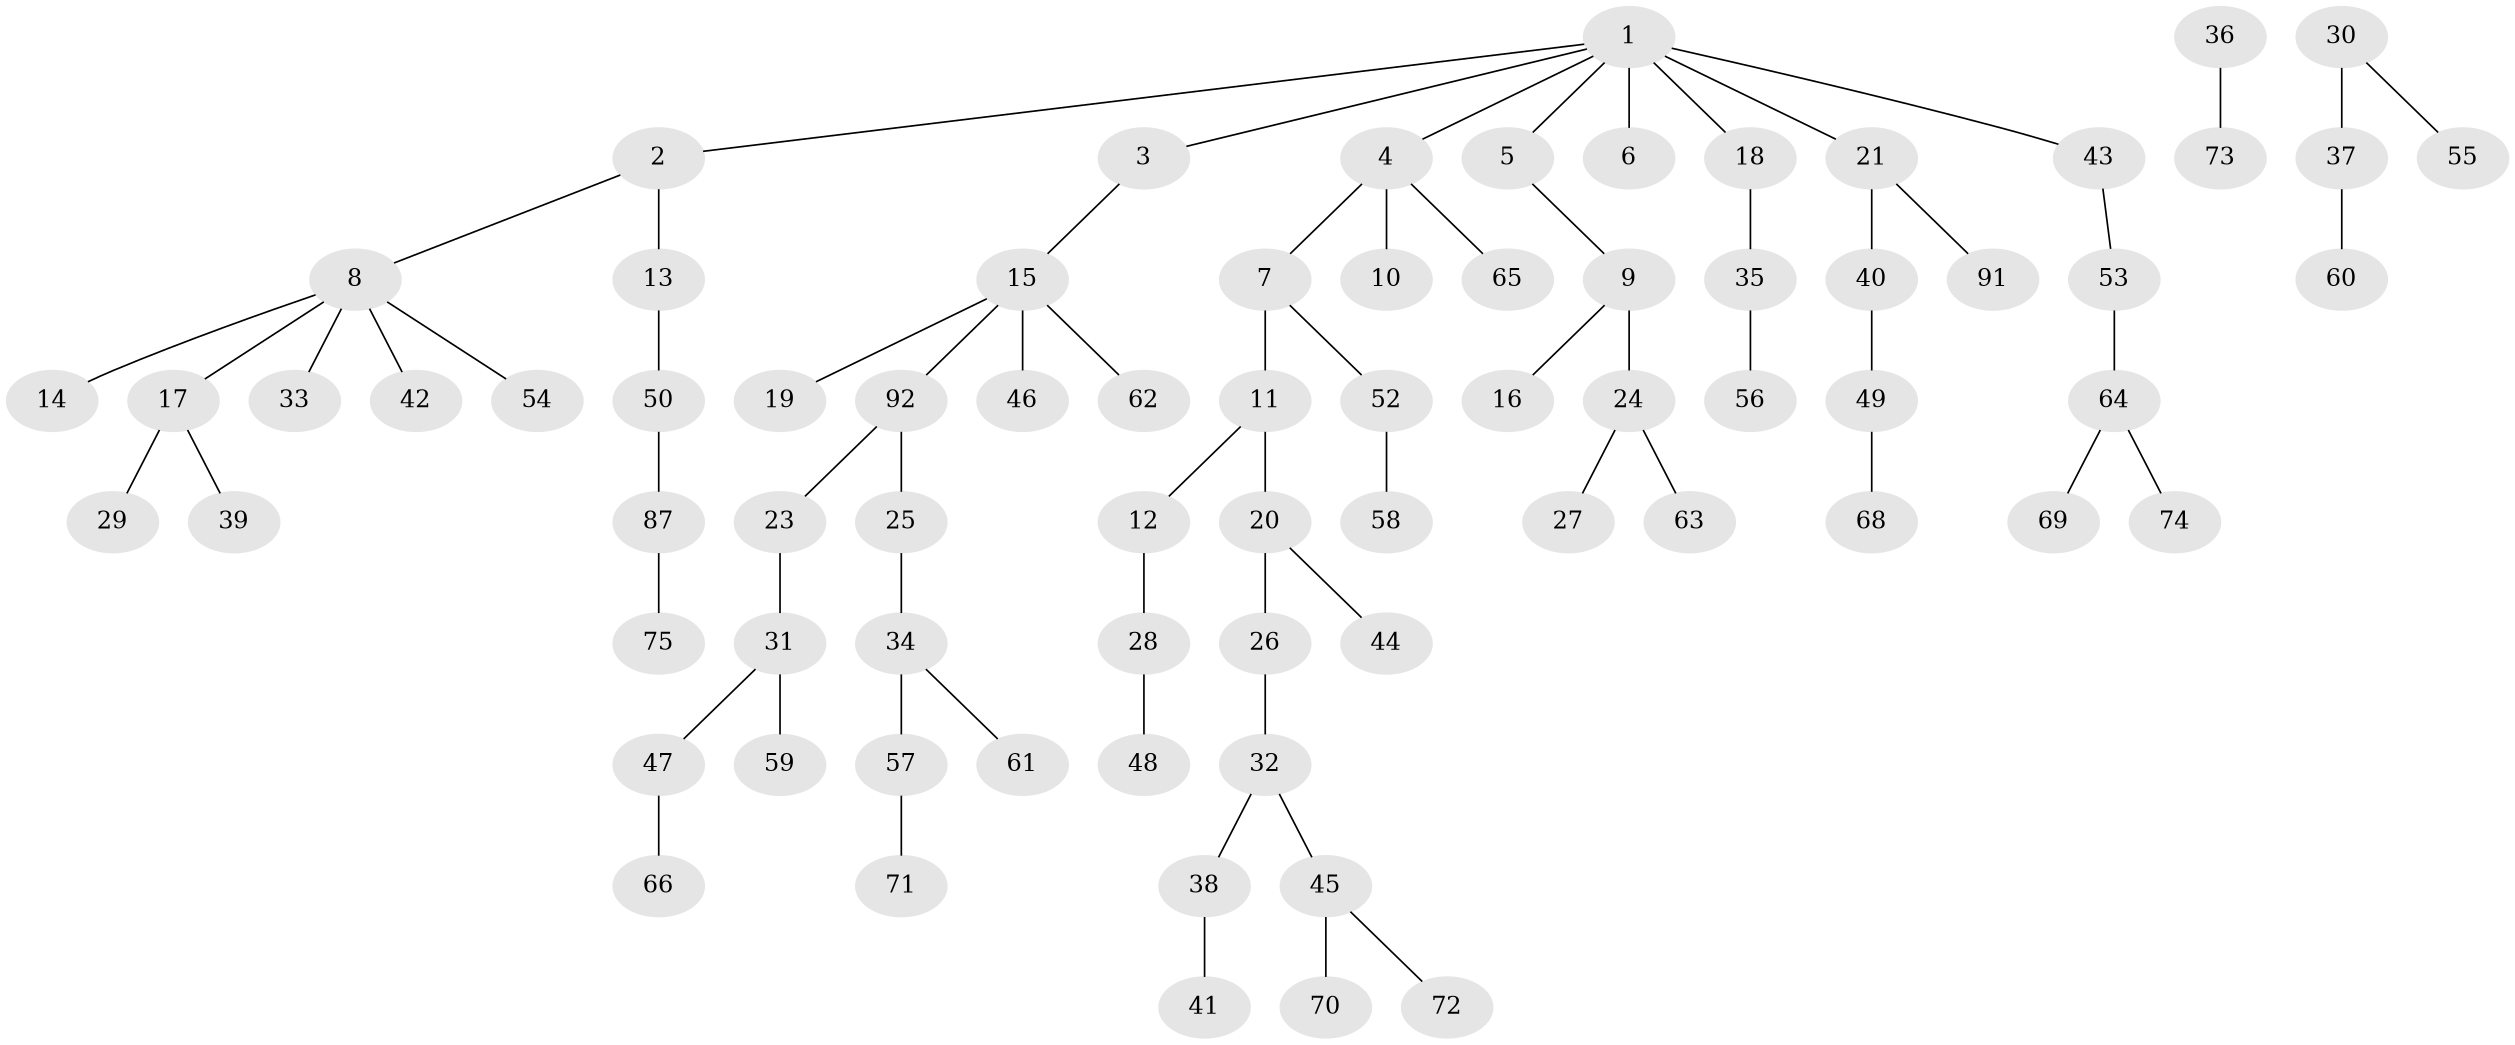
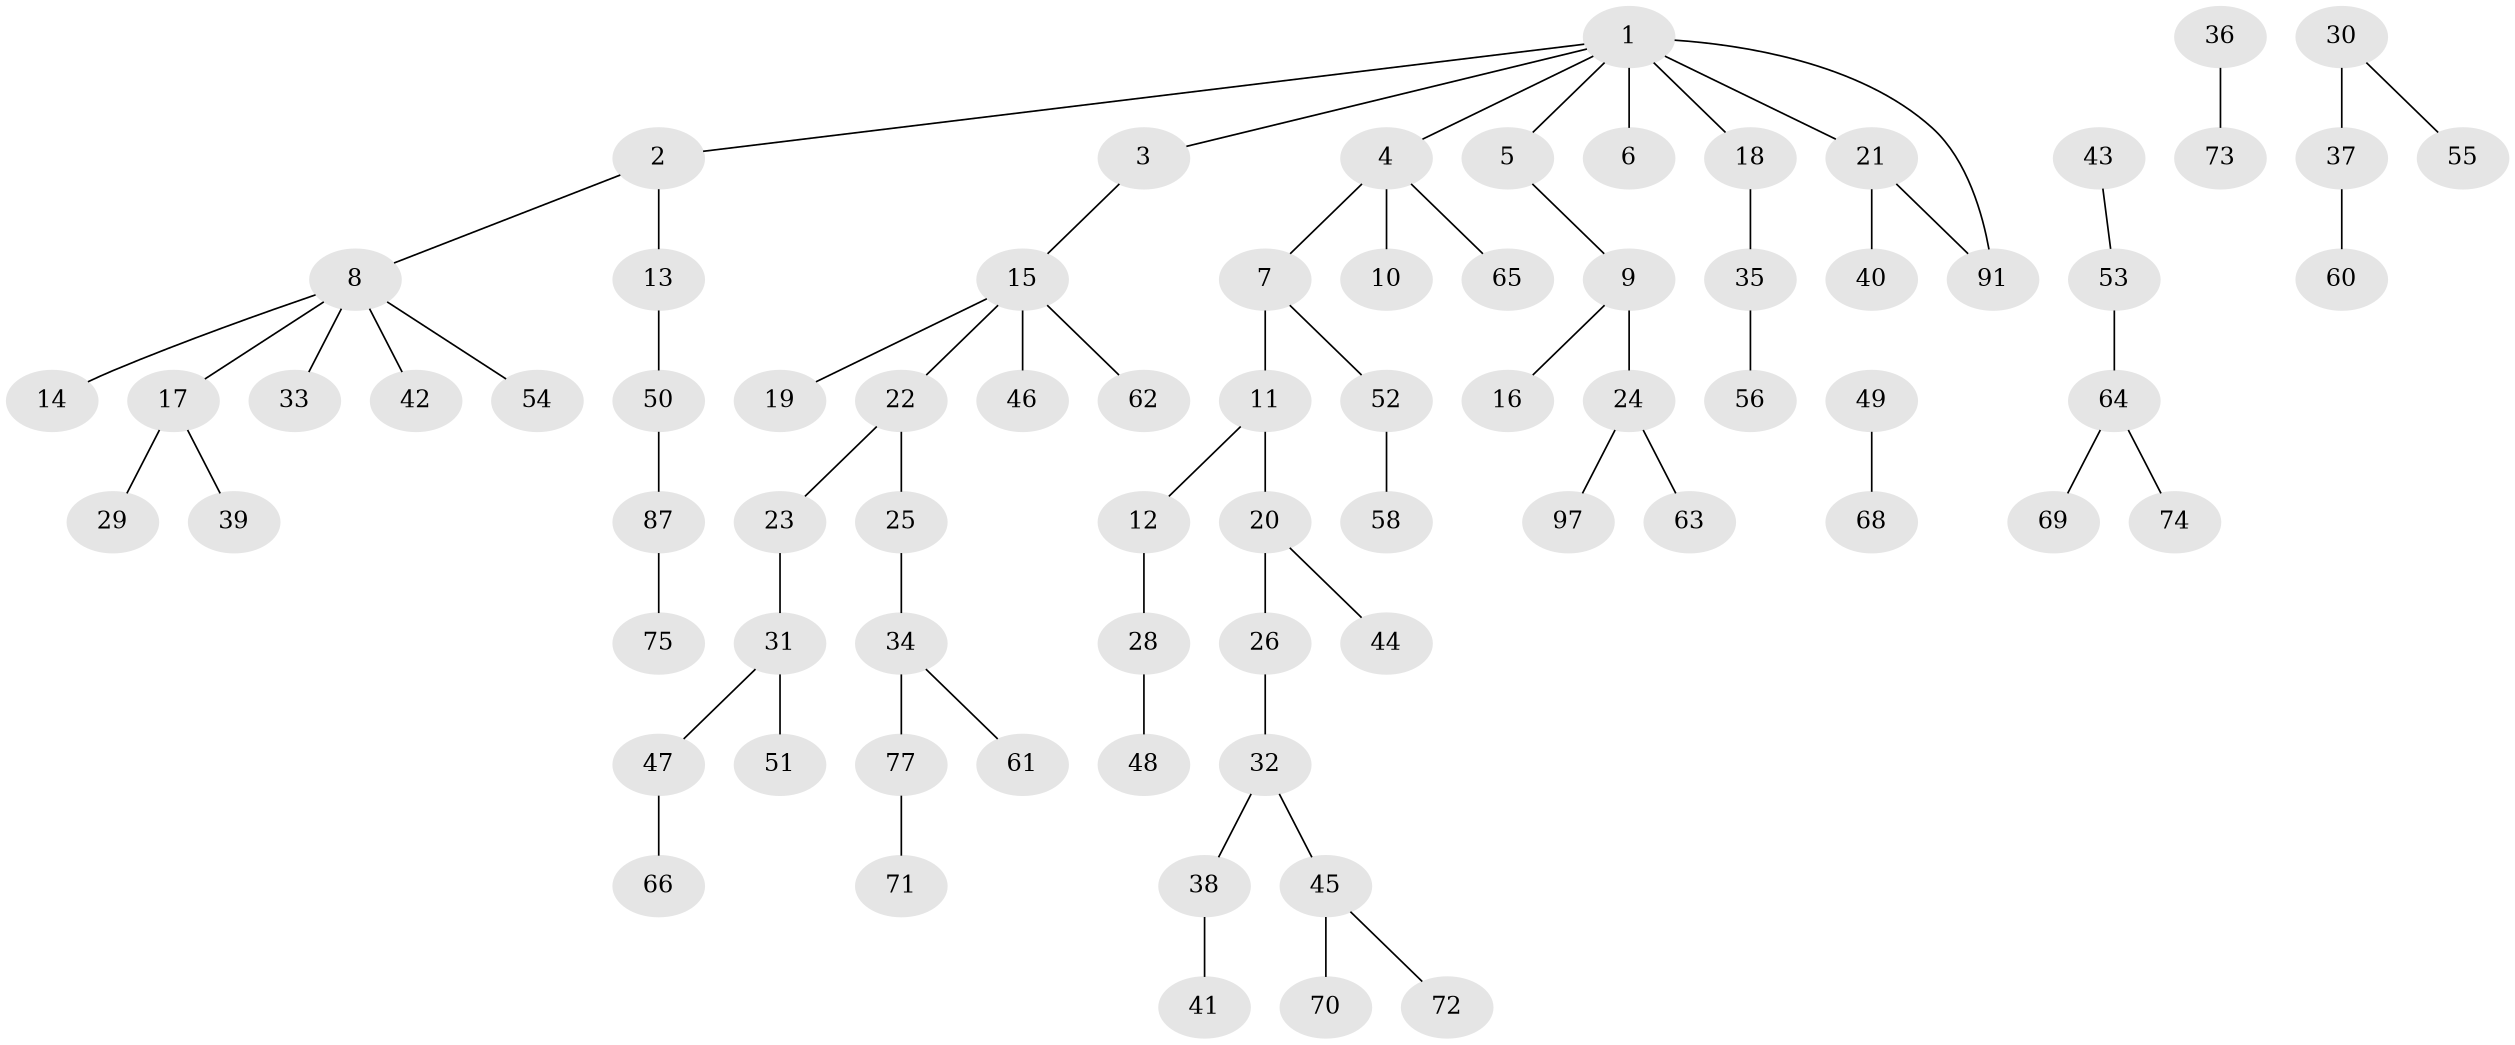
edge "1" -- "43": now "1" -- "91"
edge "40" -- "49": removed
node "92": label "92" -> "22"
node "27": label "27" -> "97"
node "59": label "59" -> "51"
node "57": label "57" -> "77"
